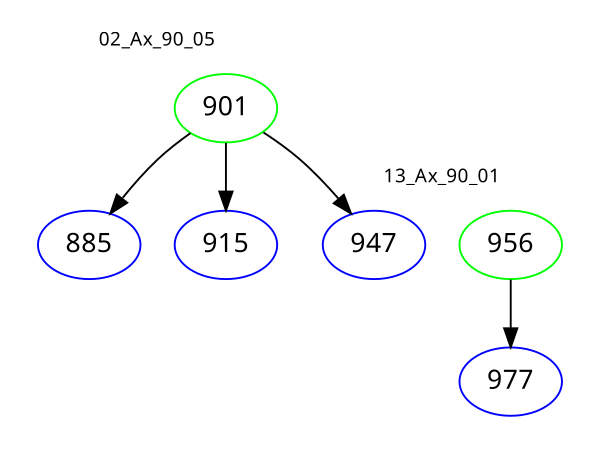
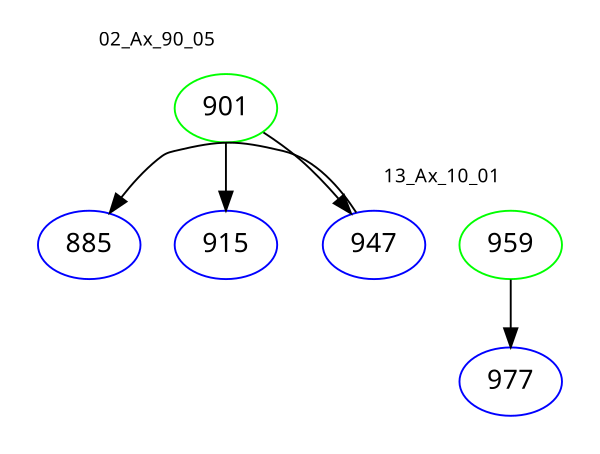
edge "901" -> "885": now "947" -> "885"
cluster "13_Ax_90_01": label "13_Ax_90_01" -> "13_Ax_10_01"
node "956": label "956" -> "959"
